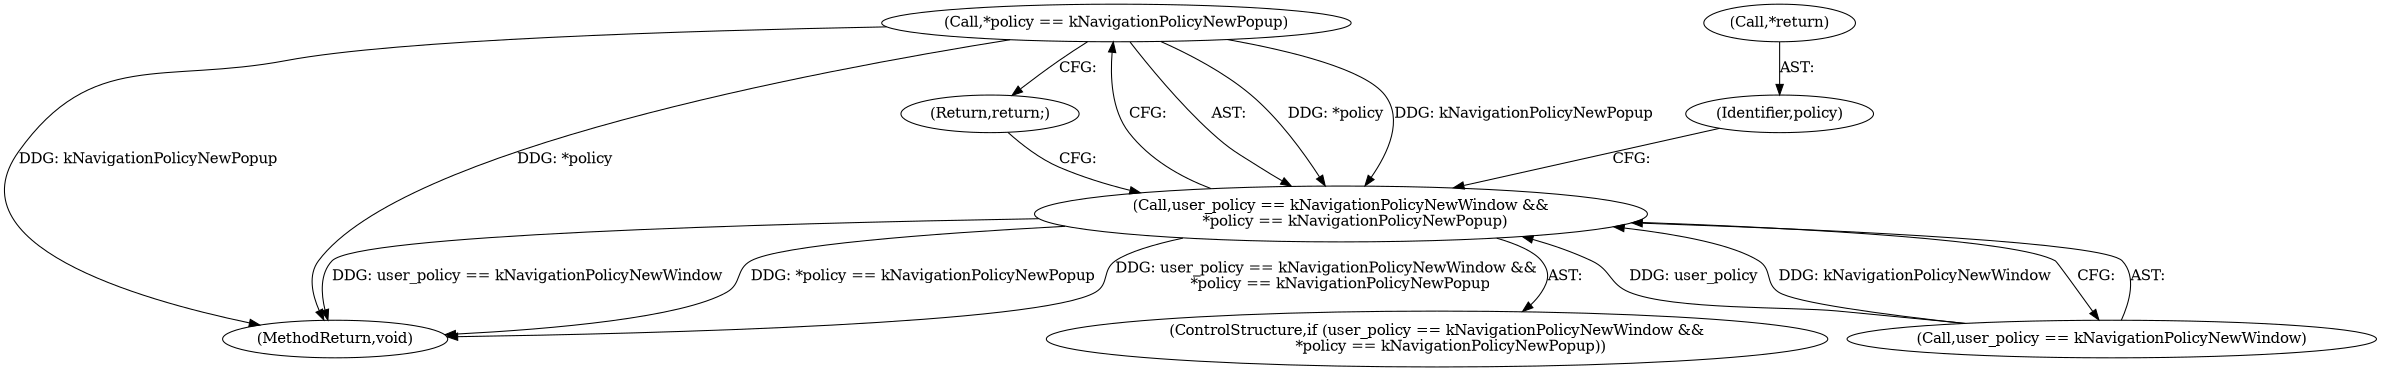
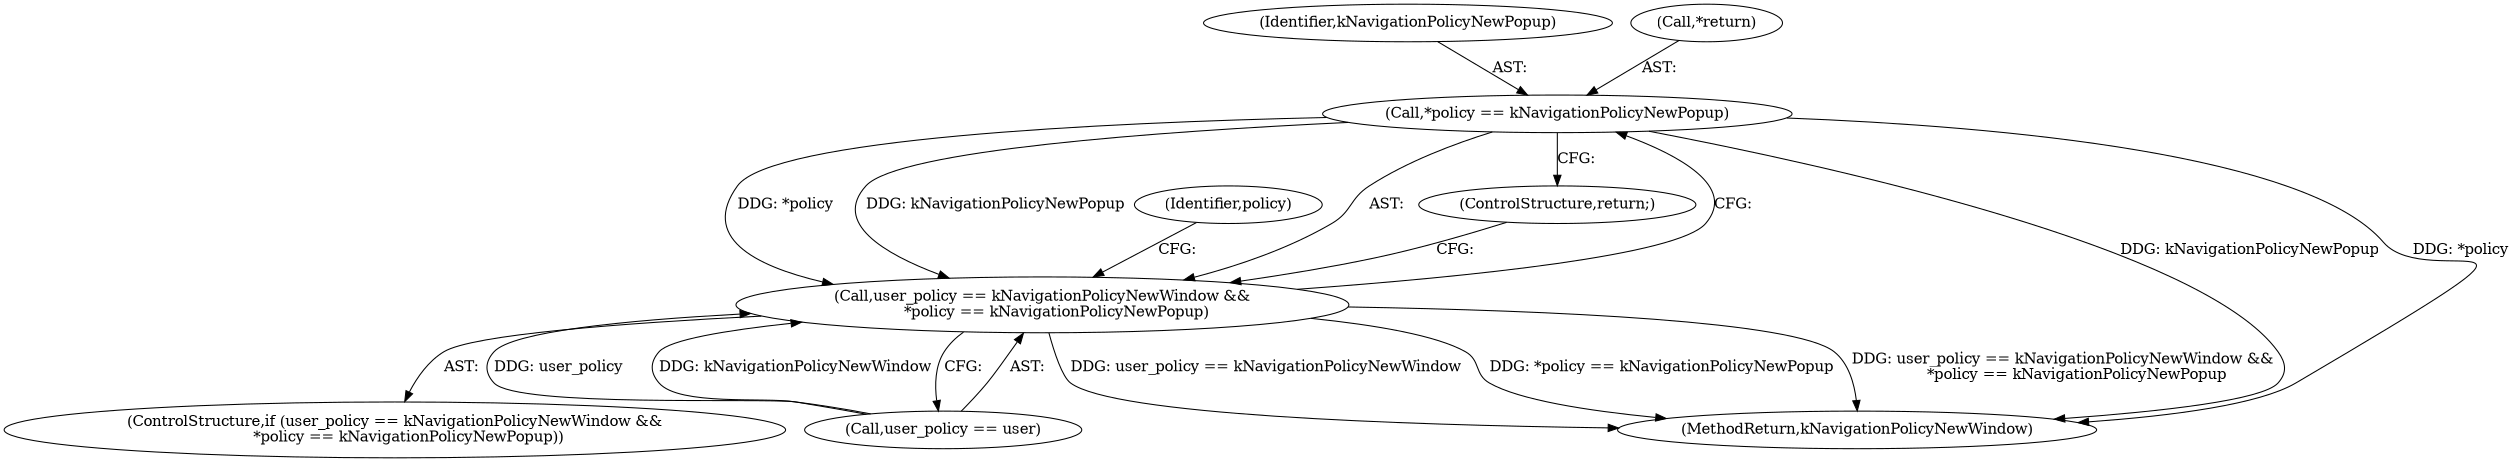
node "(Identifier,kNavigationPolicyNewPopup)": added
edge "(Call,*return)" -> "(Identifier,policy)": now "(Call,*return)" -> "(Call,*policy == kNavigationPolicyNewPopup)"
node "(Return,return;)": label "(Return,return;)" -> "(ControlStructure,return;)"
node "(MethodReturn,void)": label "(MethodReturn,void)" -> "(MethodReturn,kNavigationPolicyNewWindow)"
node "(Call,user_policy == kNavigationPolicyNewWindow)": label "(Call,user_policy == kNavigationPolicyNewWindow)" -> "(Call,user_policy == user)"
